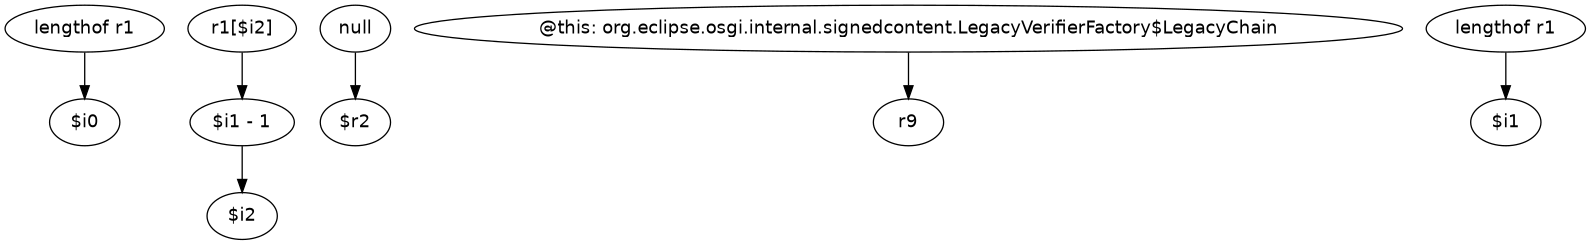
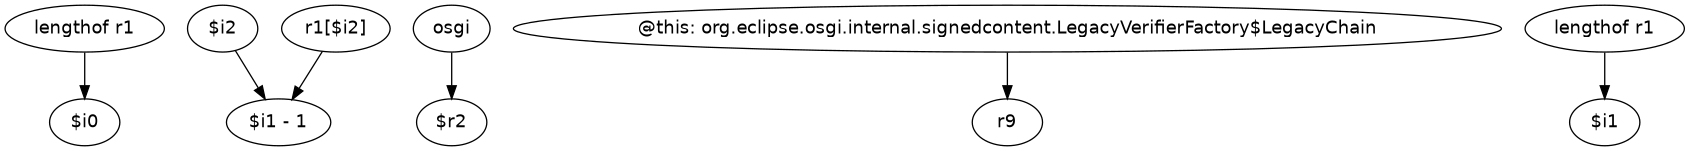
node "null": label "null" -> "osgi"
edge "$i1 - 1" -> "$i2": reversed
